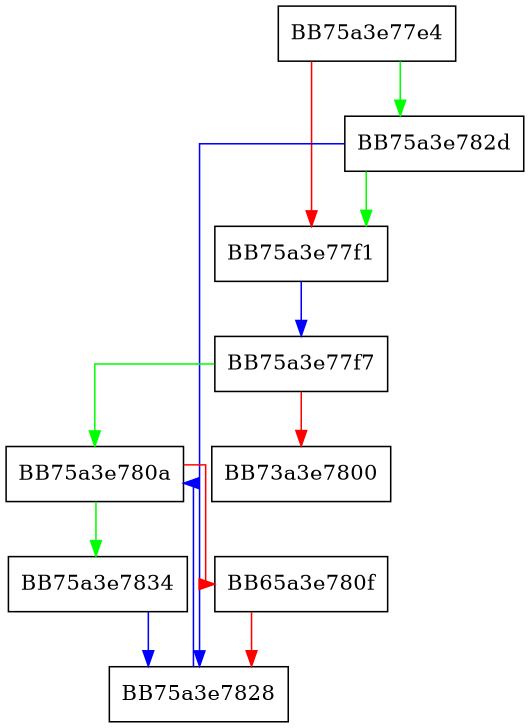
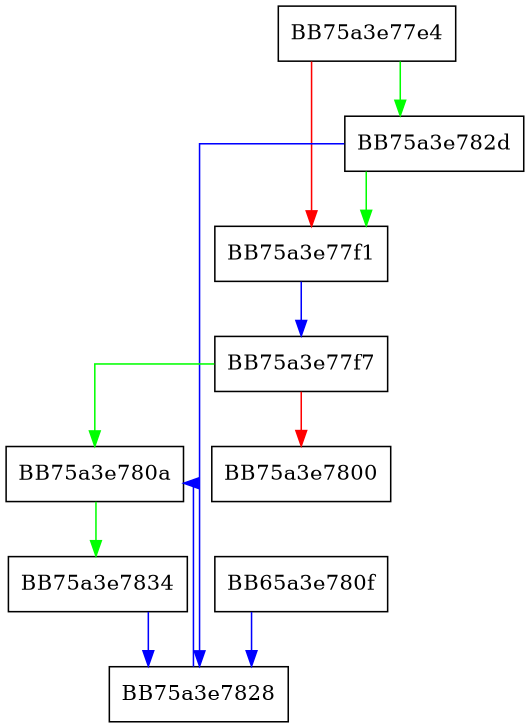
node "BB73a3e7800": label "BB73a3e7800" -> "BB75a3e7800"
edge "BB75a3e780a" -> "BB65a3e780f": removed
edge "BB65a3e780f" -> "BB75a3e7828": color red -> blue
